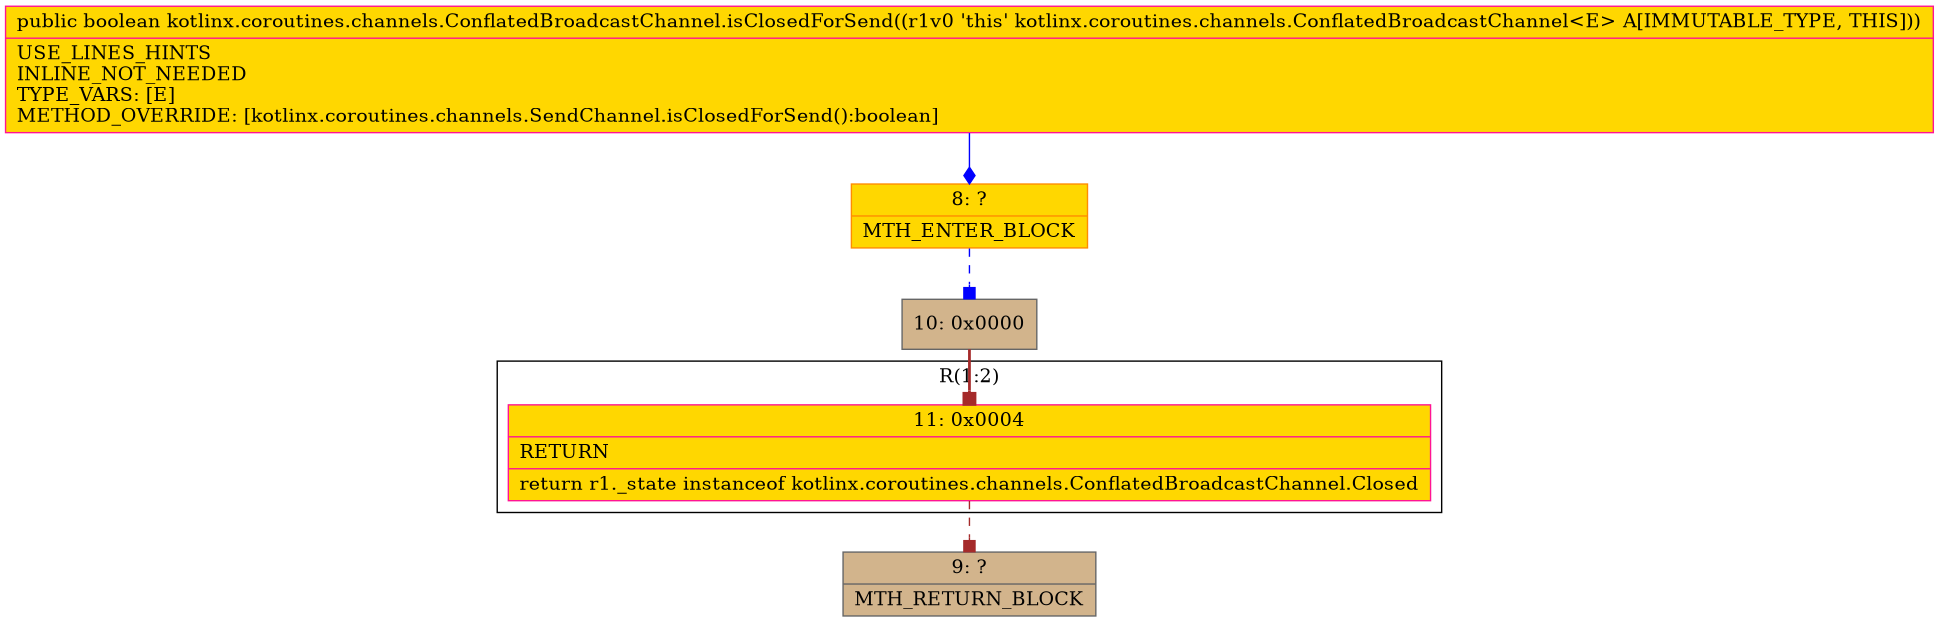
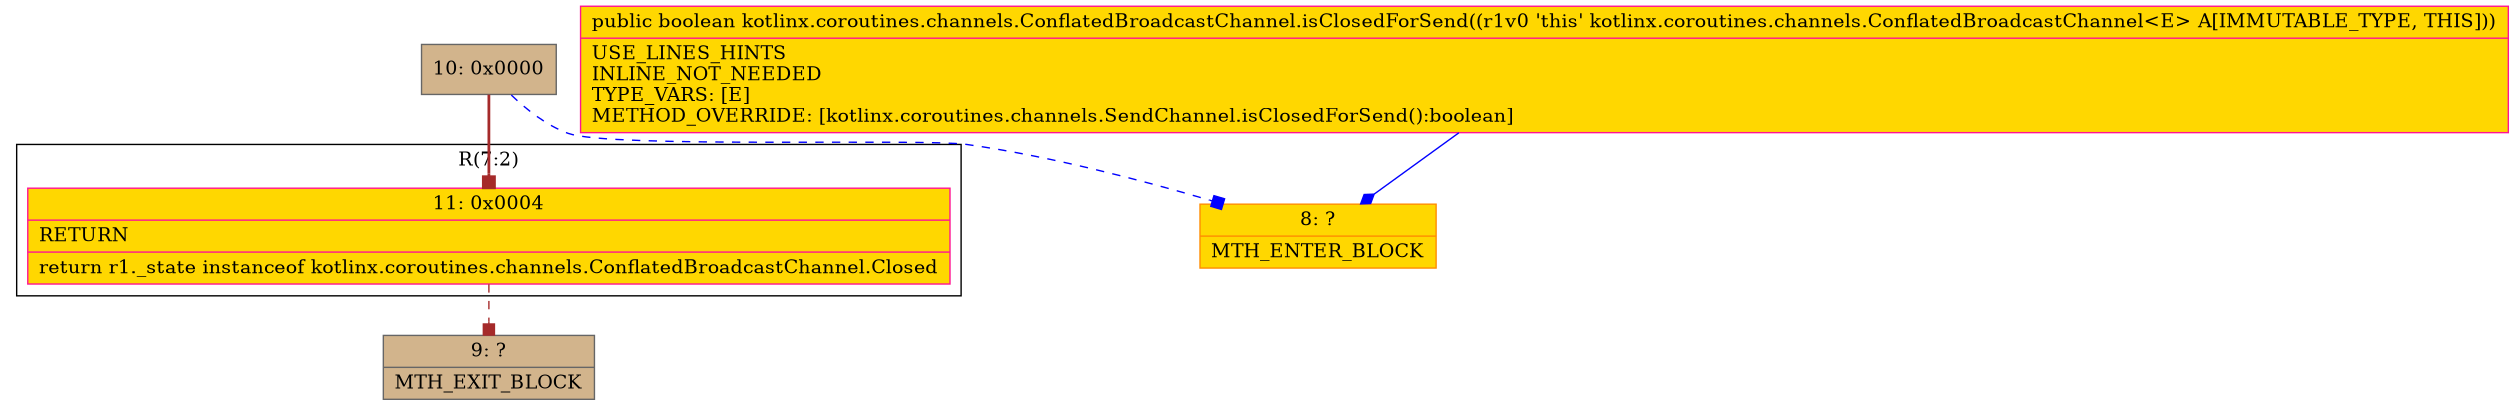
edge "8: ?" -> "10: 0x0000": reversed
cluster "R(1:2)": label "R(1:2)" -> "R(7:2)"
node "9: ?": text "MTH_RETURN_BLOCK" -> "MTH_EXIT_BLOCK"
